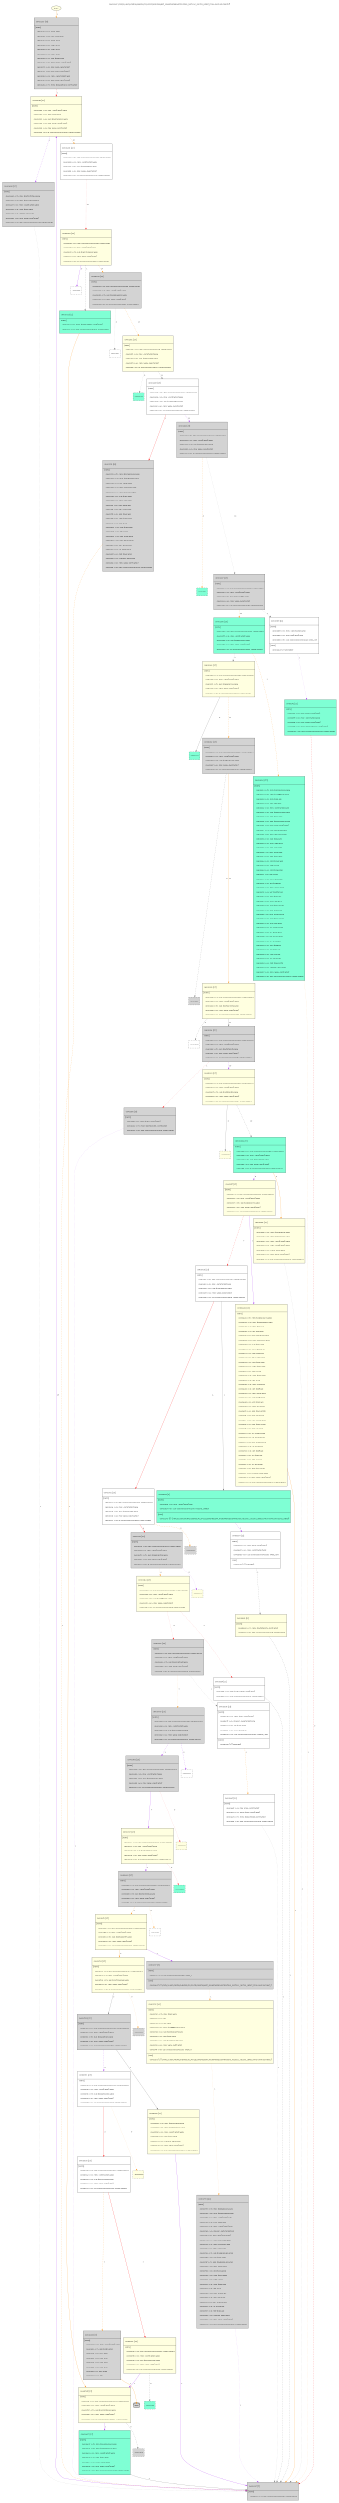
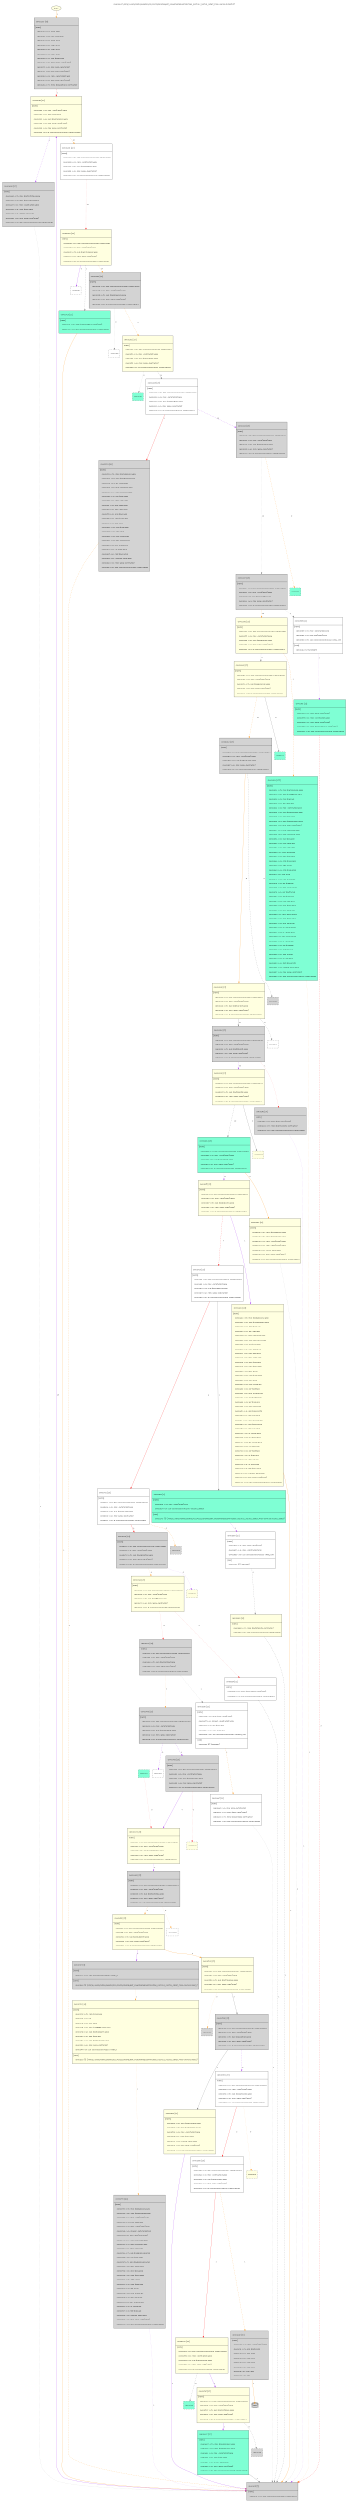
node "0x401350 [25]": fillcolor aquamarine -> lightyellow
edge "0x4017c5 [12]" -> "0x40158f [25]": now "0x4017c5 [12]" -> "0x401c9f [5]"
edge "0x4014c7 [25]" -> "0x401622": reversed
